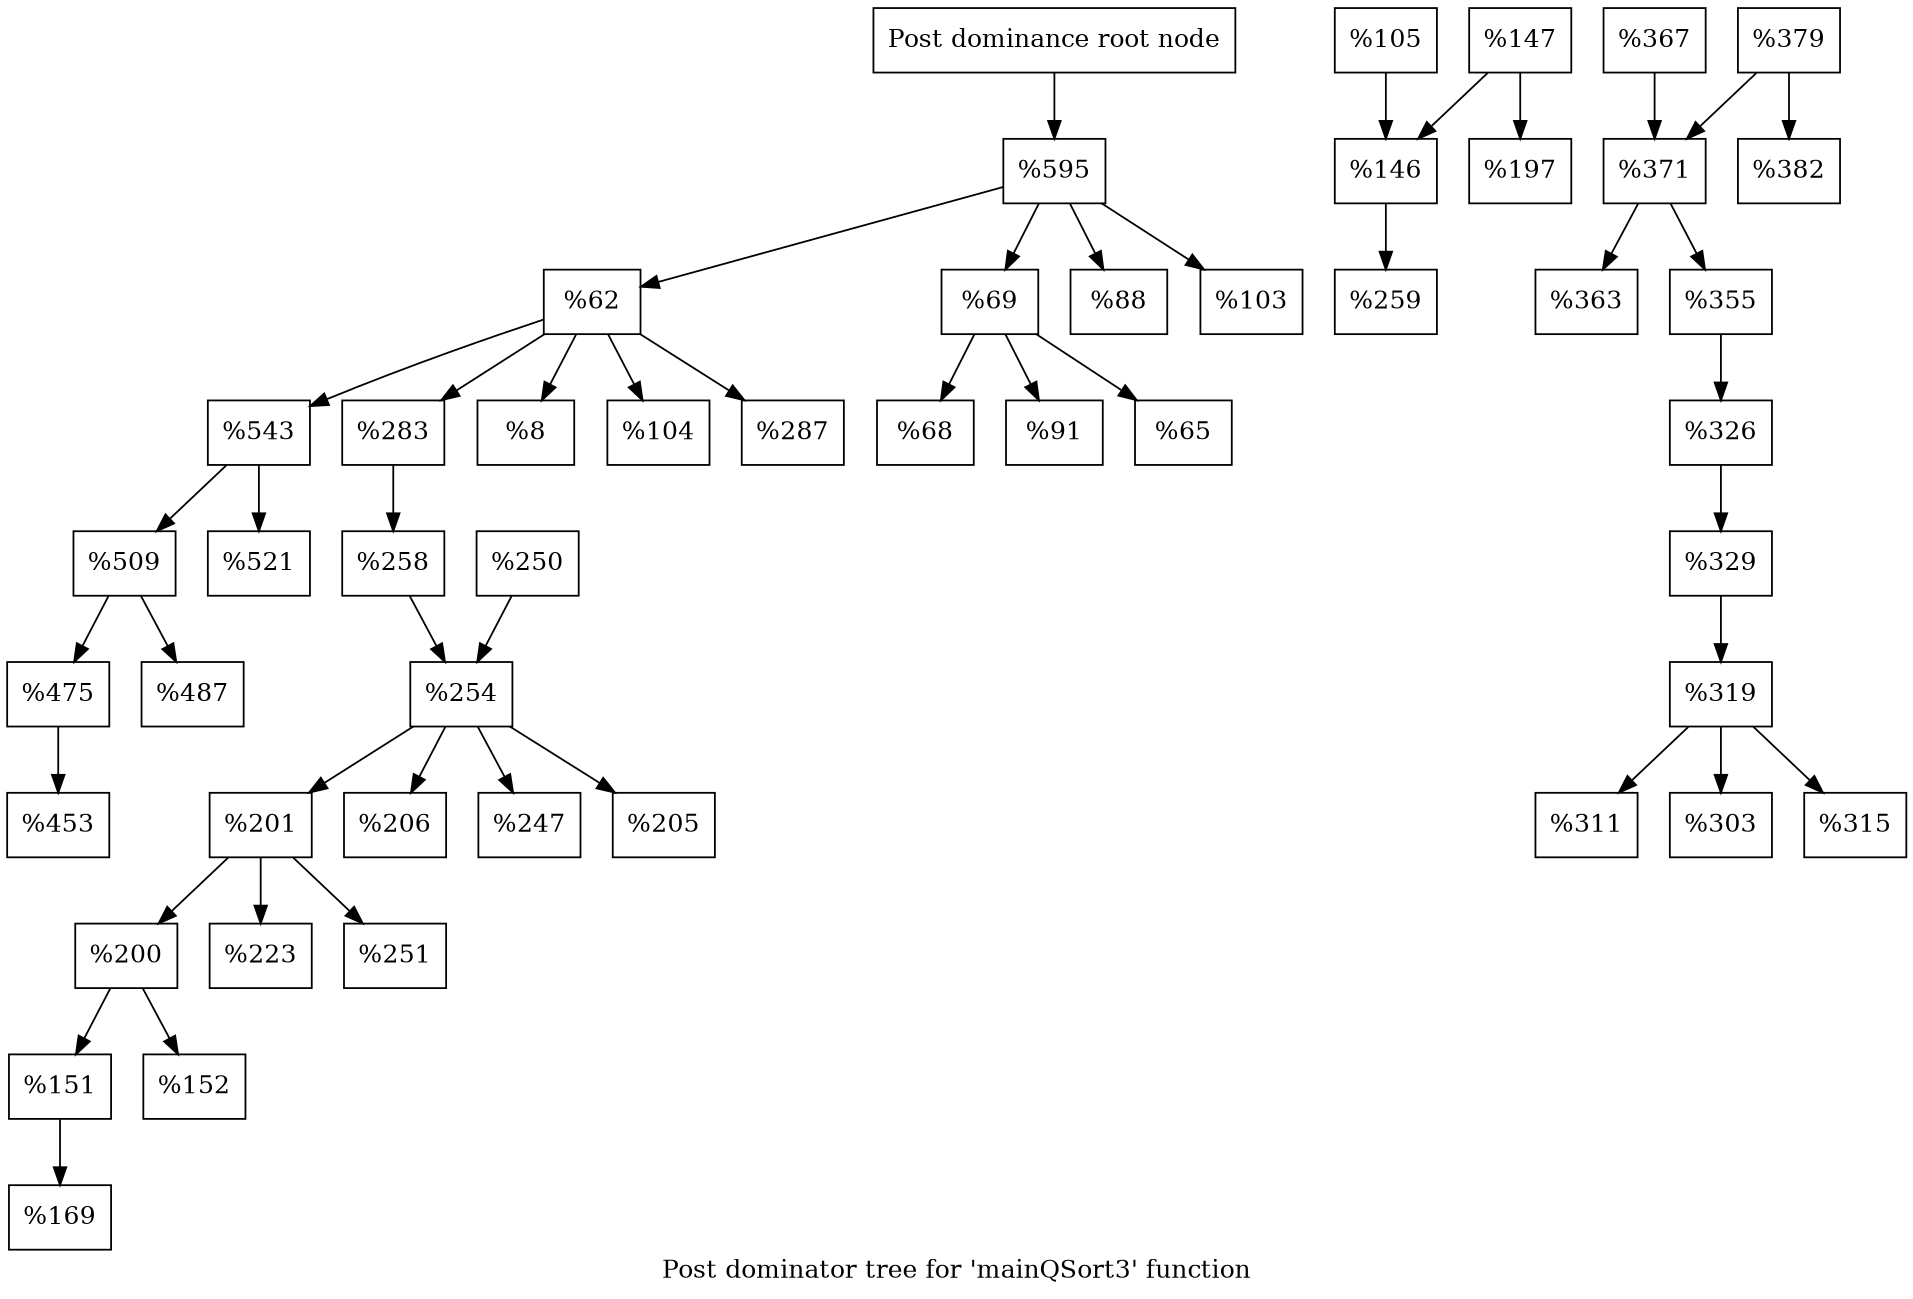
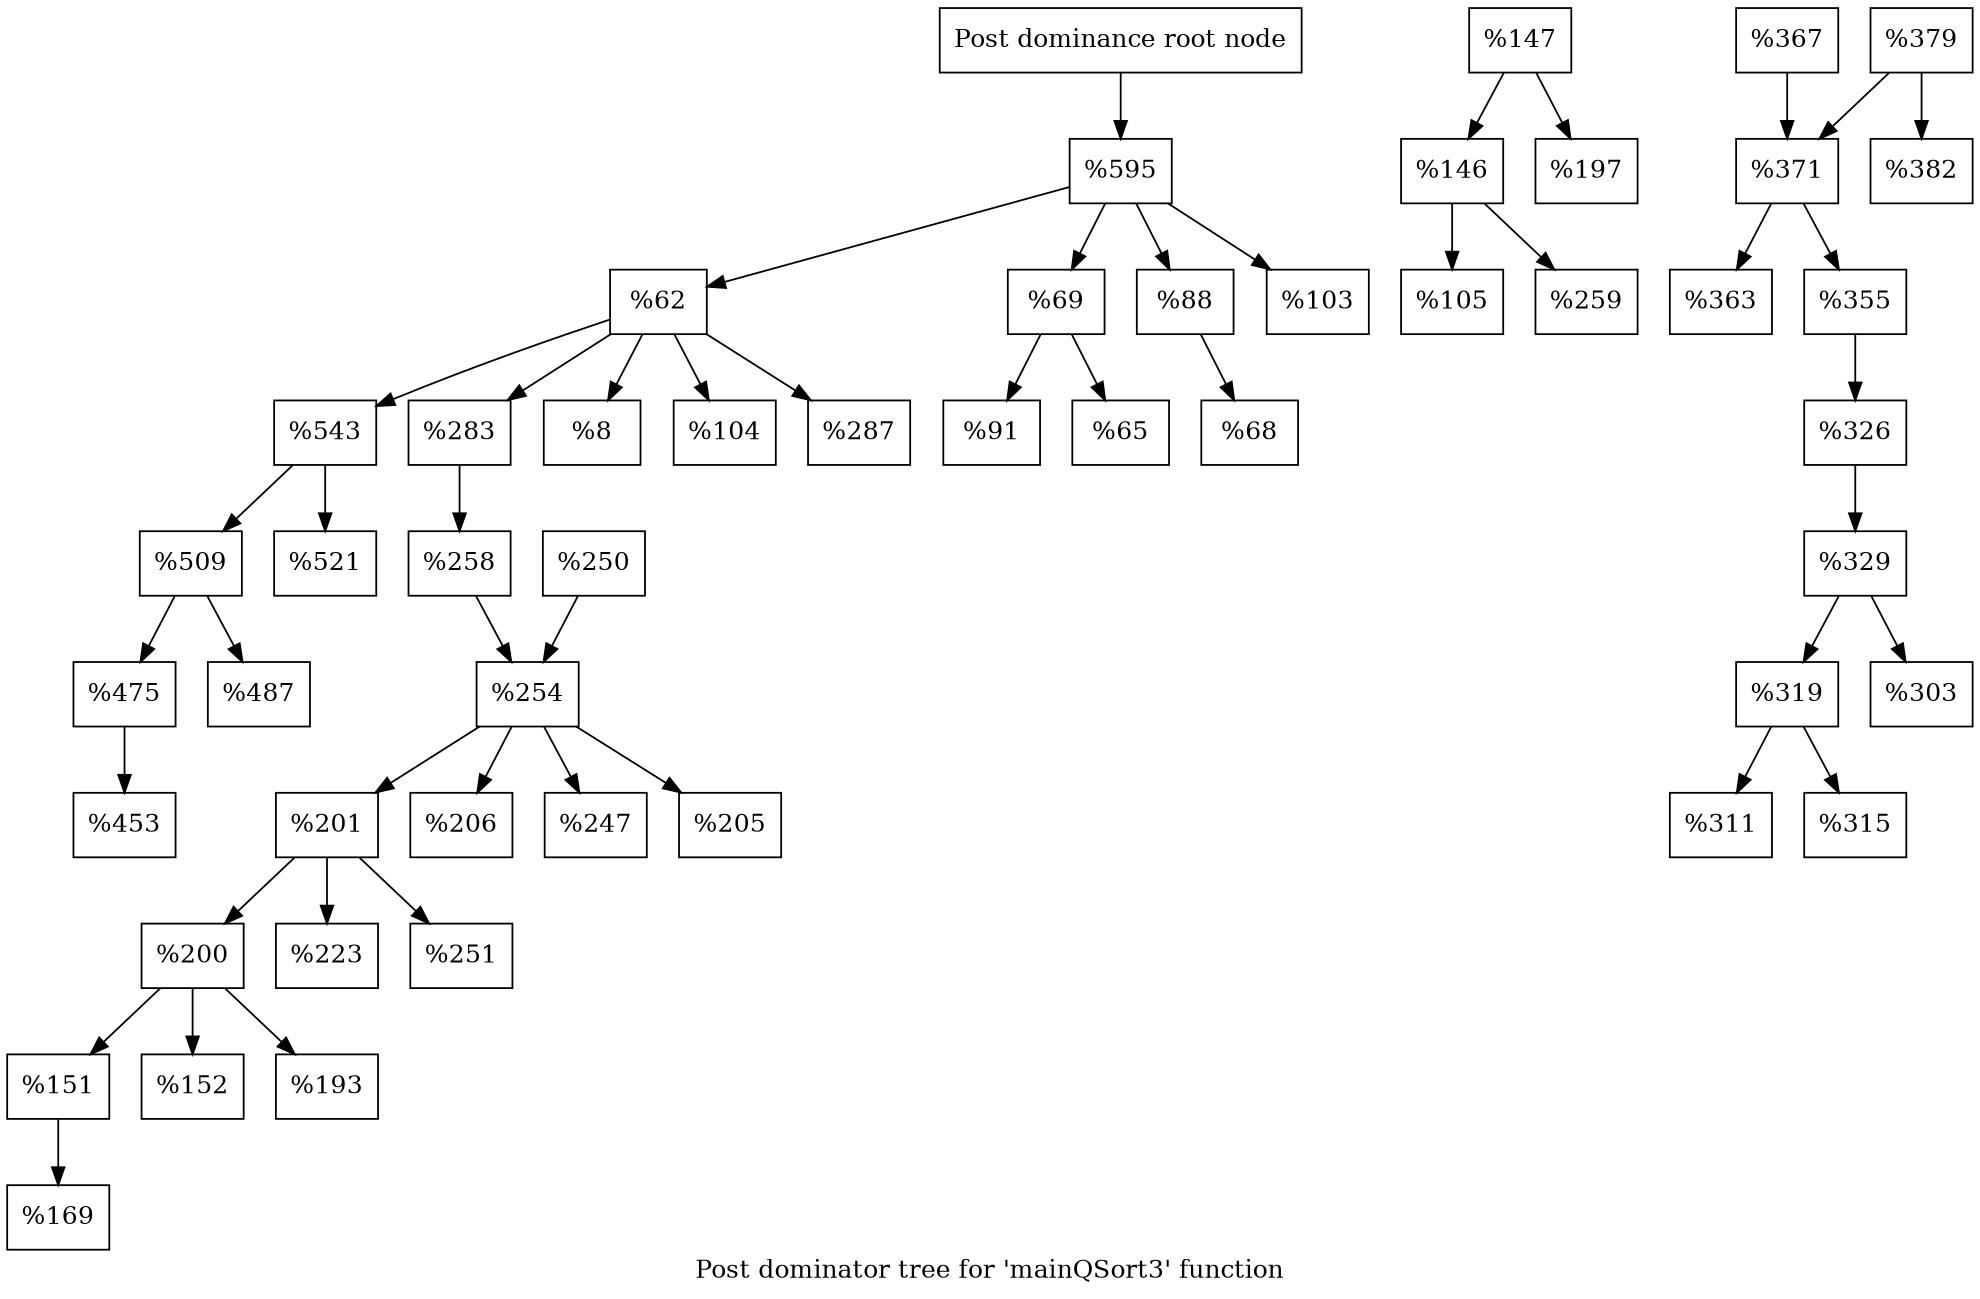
edge "%105" -> "%146": reversed
edge "%69" -> "%68": now "%88" -> "%68"
edge "%319" -> "%303": now "%329" -> "%303"
node "%193": added
